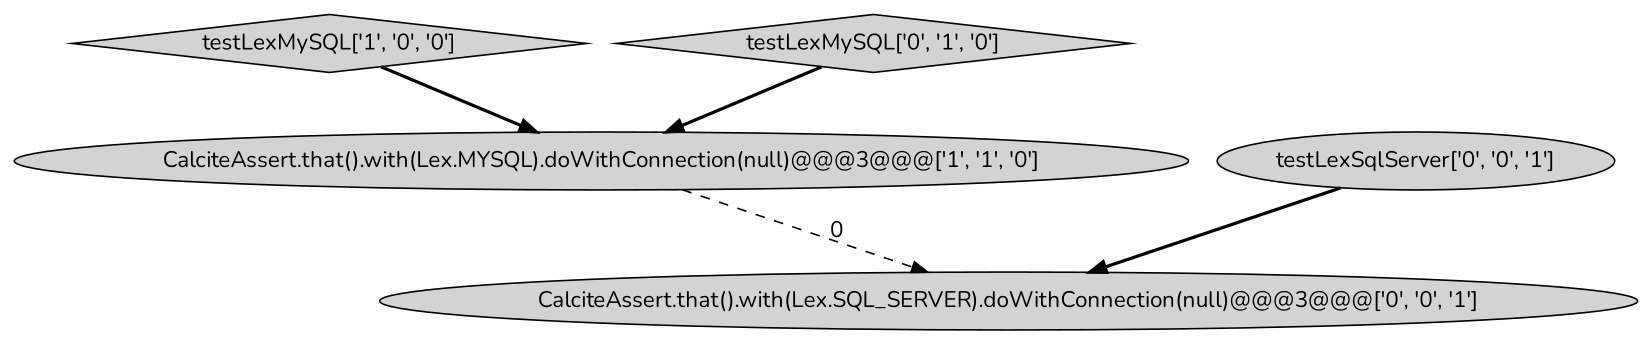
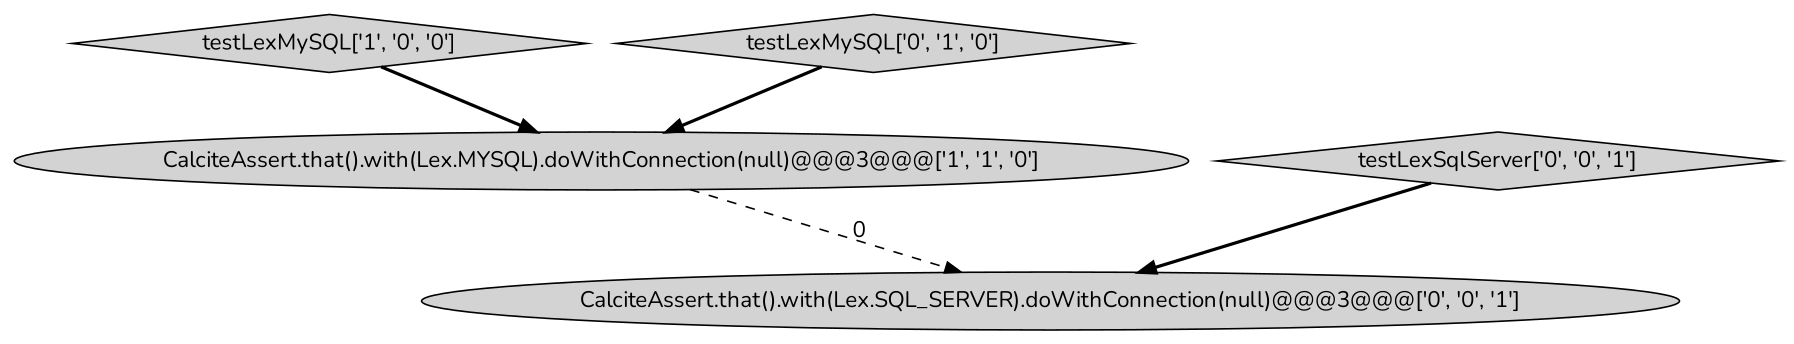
node "testLexSqlServer['0', '0', '1']": shape ellipse -> diamond
